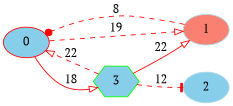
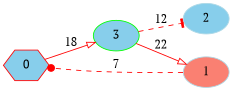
edge "1" -> "0": label "8" -> "7"
edge "0" -> "1": removed, label "19"
node "0": shape ellipse -> hexagon
edge "3" -> "0": removed, label "22"
node "3": shape hexagon -> ellipse
